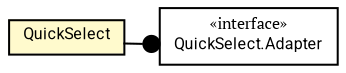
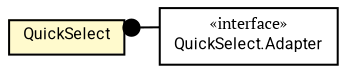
edge "QuickSelect" -> "QuickSelect.Adapter": reversed
